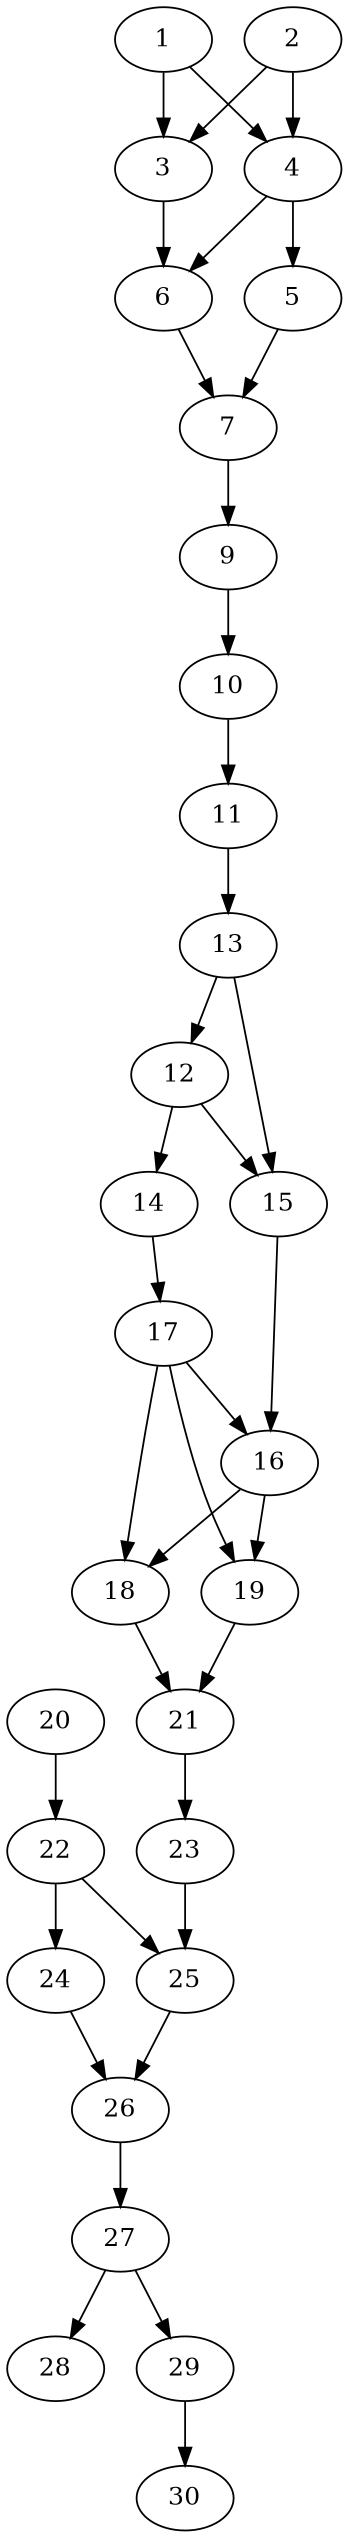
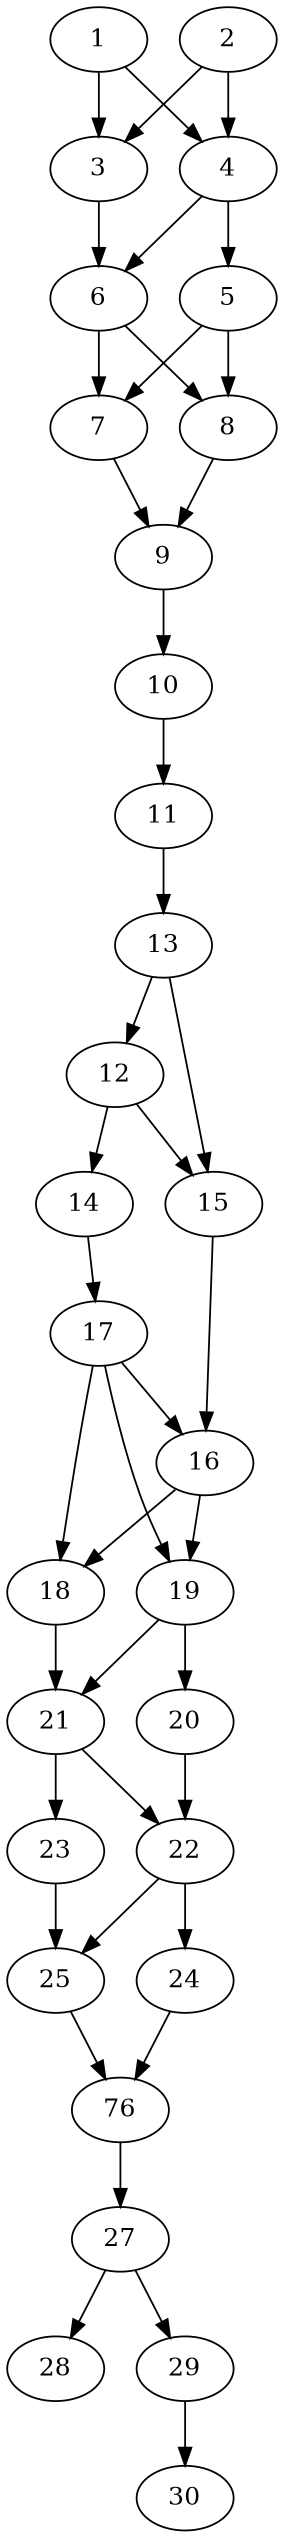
node "8": added
edge "19" -> "20": added
edge "21" -> "22": added
node "26": label "26" -> "76"
